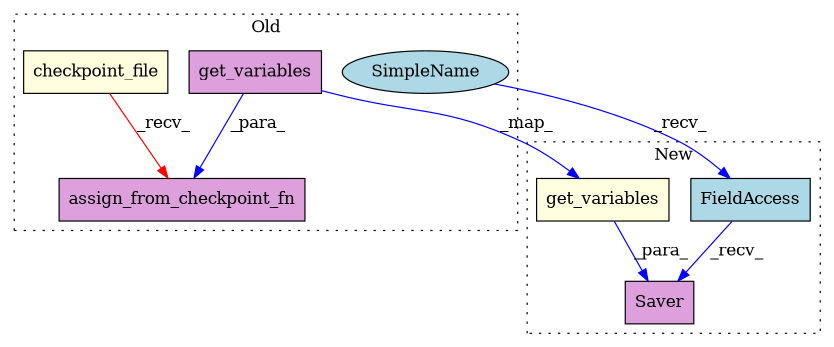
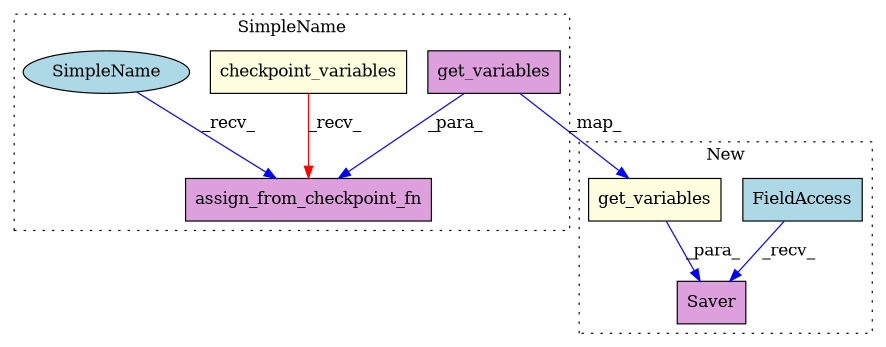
cluster "Old": label "Old" -> "SimpleName"
node "checkpoint_file": label "checkpoint_file" -> "checkpoint_variables"
edge "SimpleName" -> "FieldAccess": now "SimpleName" -> "assign_from_checkpoint_fn"
